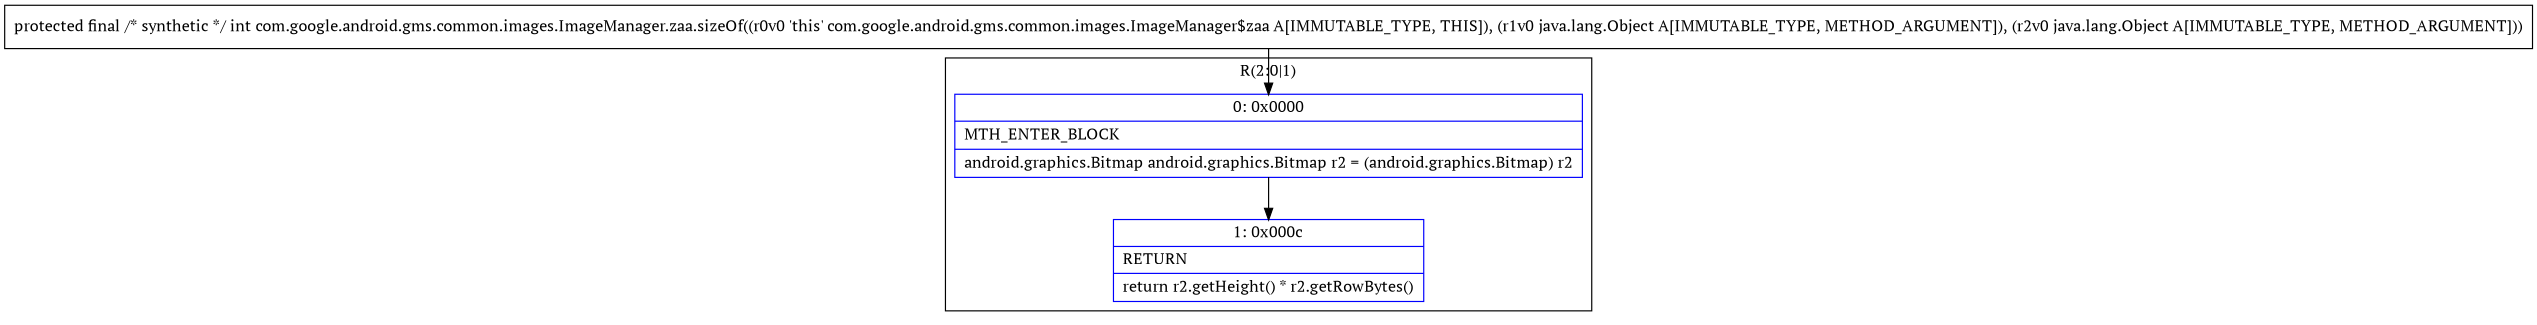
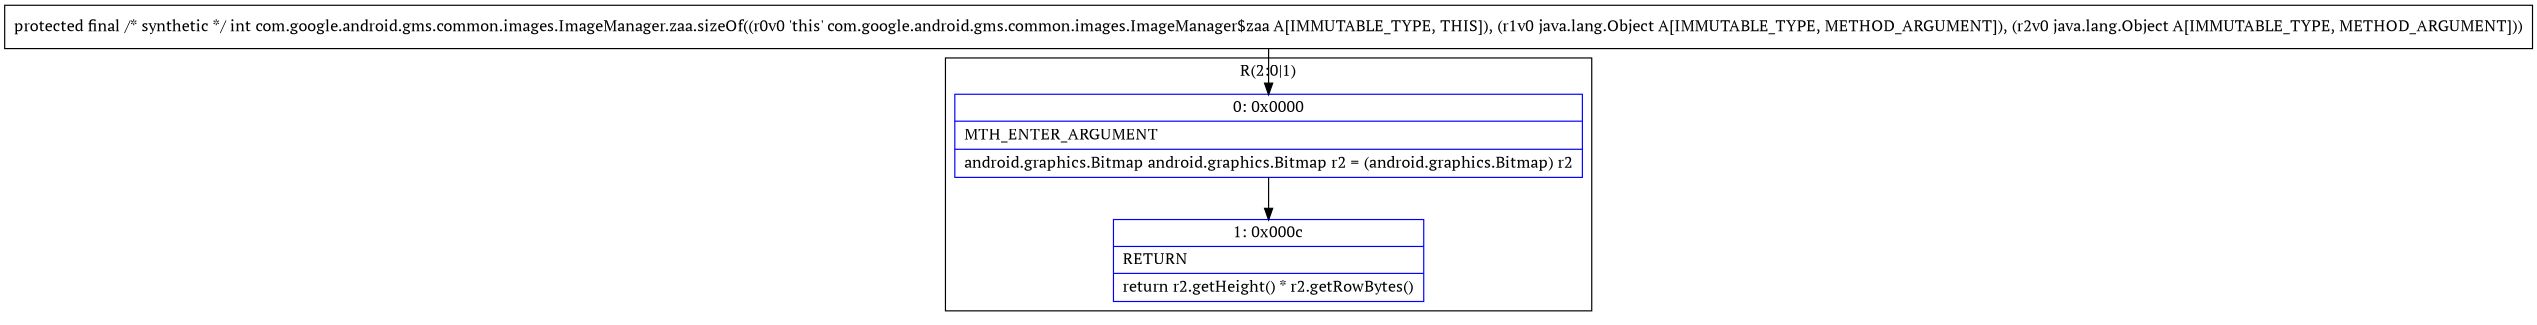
node "0: 0x0000": text "MTH_ENTER_BLOCK" -> "MTH_ENTER_ARGUMENT"
